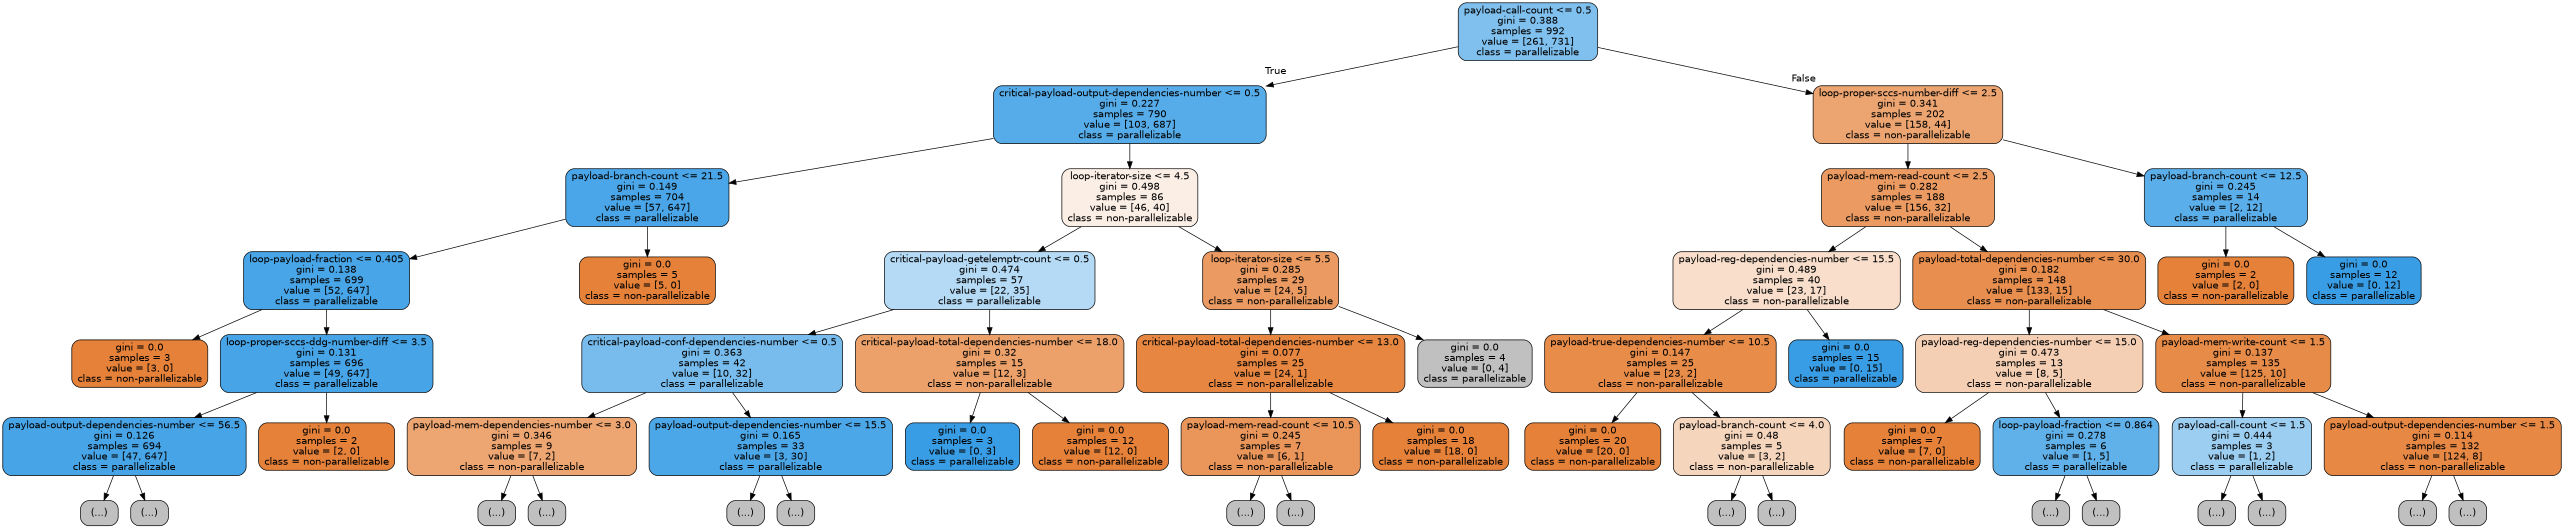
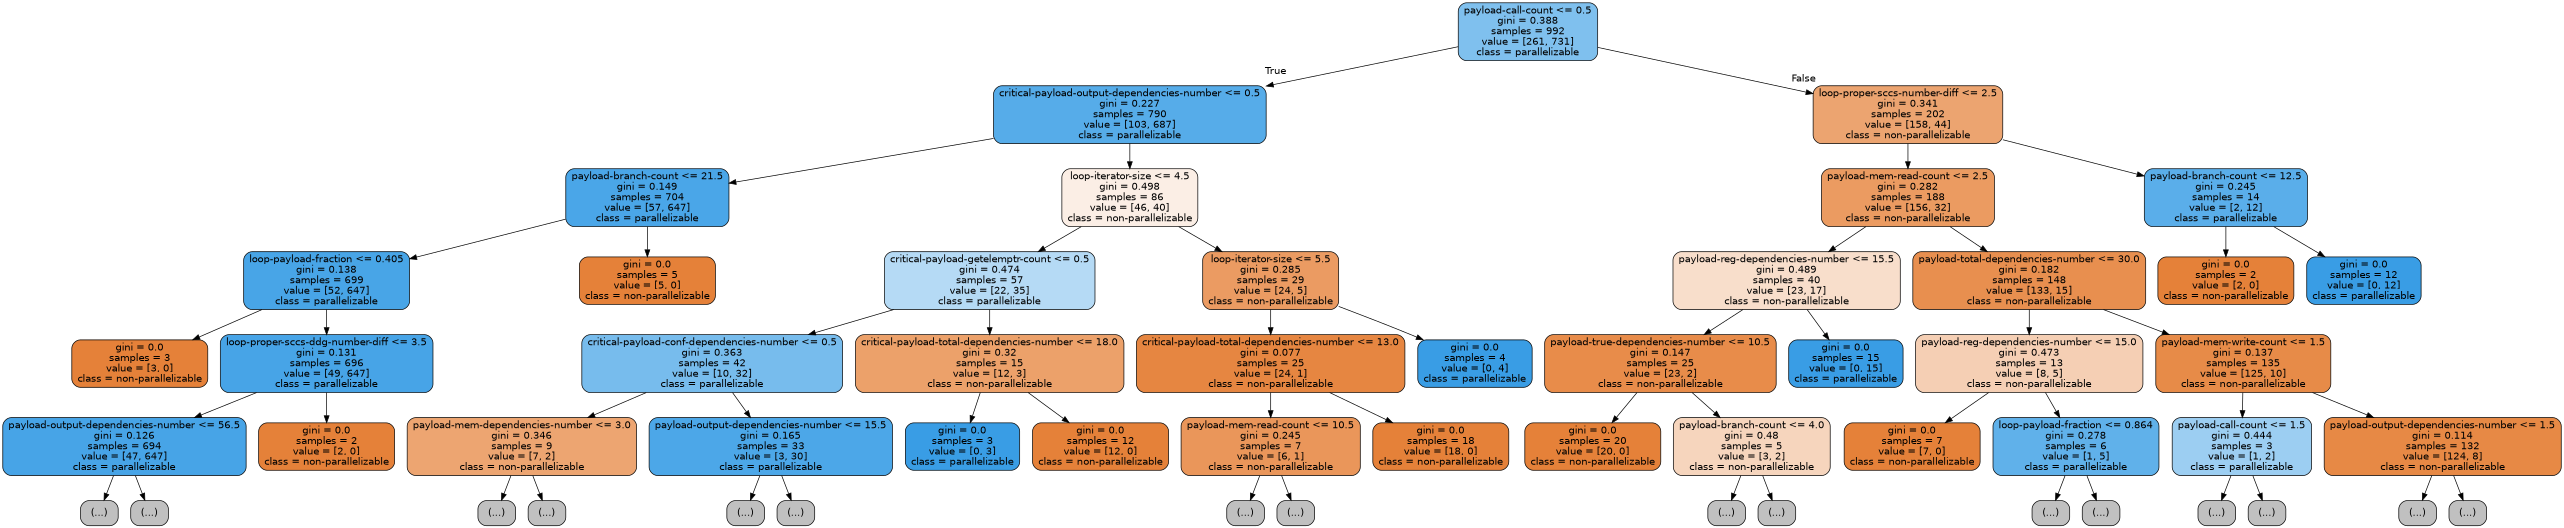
node "gini = 0.0 samples = 4 value = [0, 4] class = parallelizable": fillcolor #c0c0c0 -> #399de5ff
